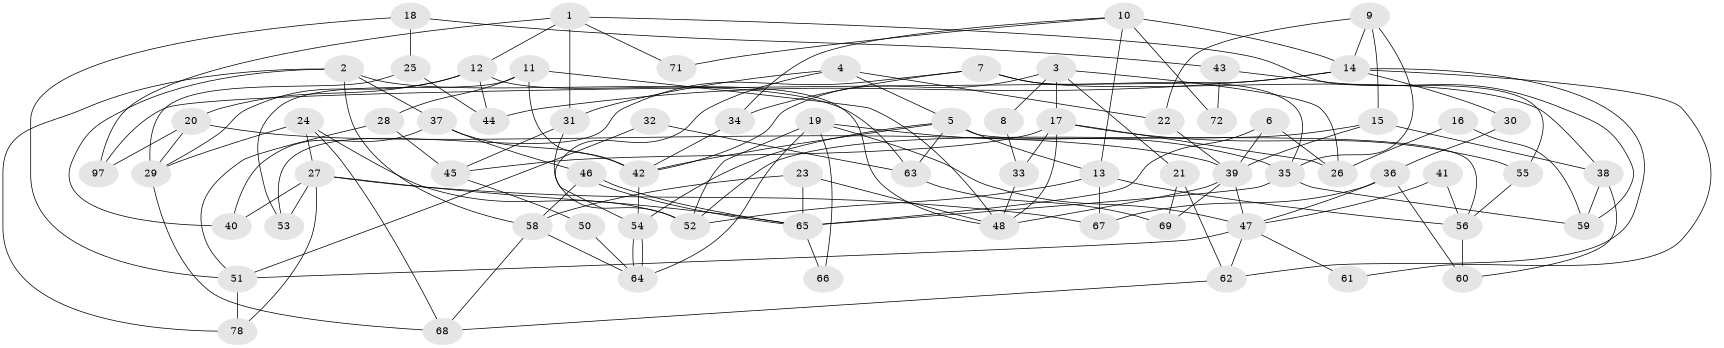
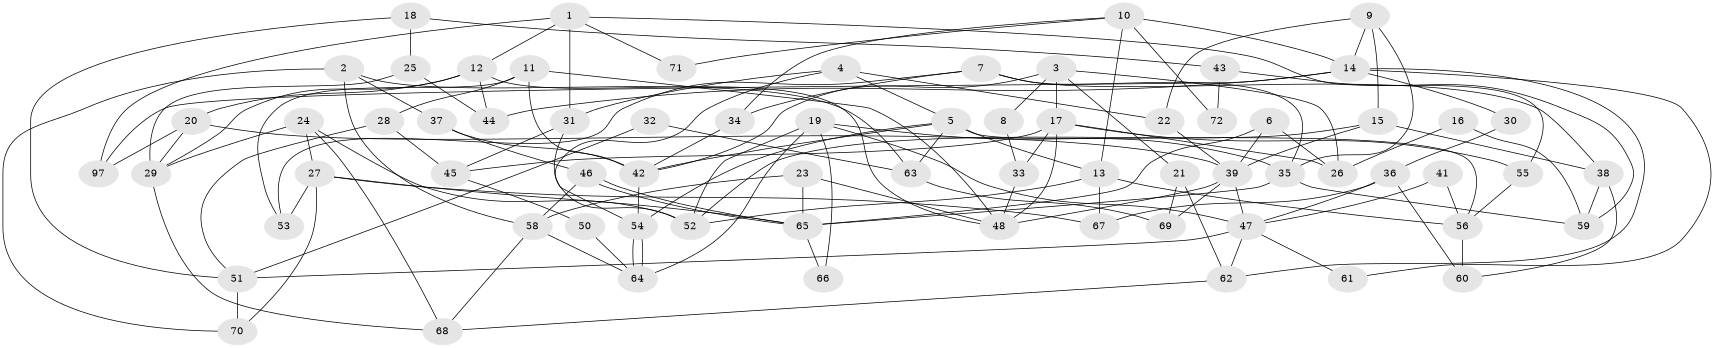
node "40": removed
node "78": label "78" -> "70"
